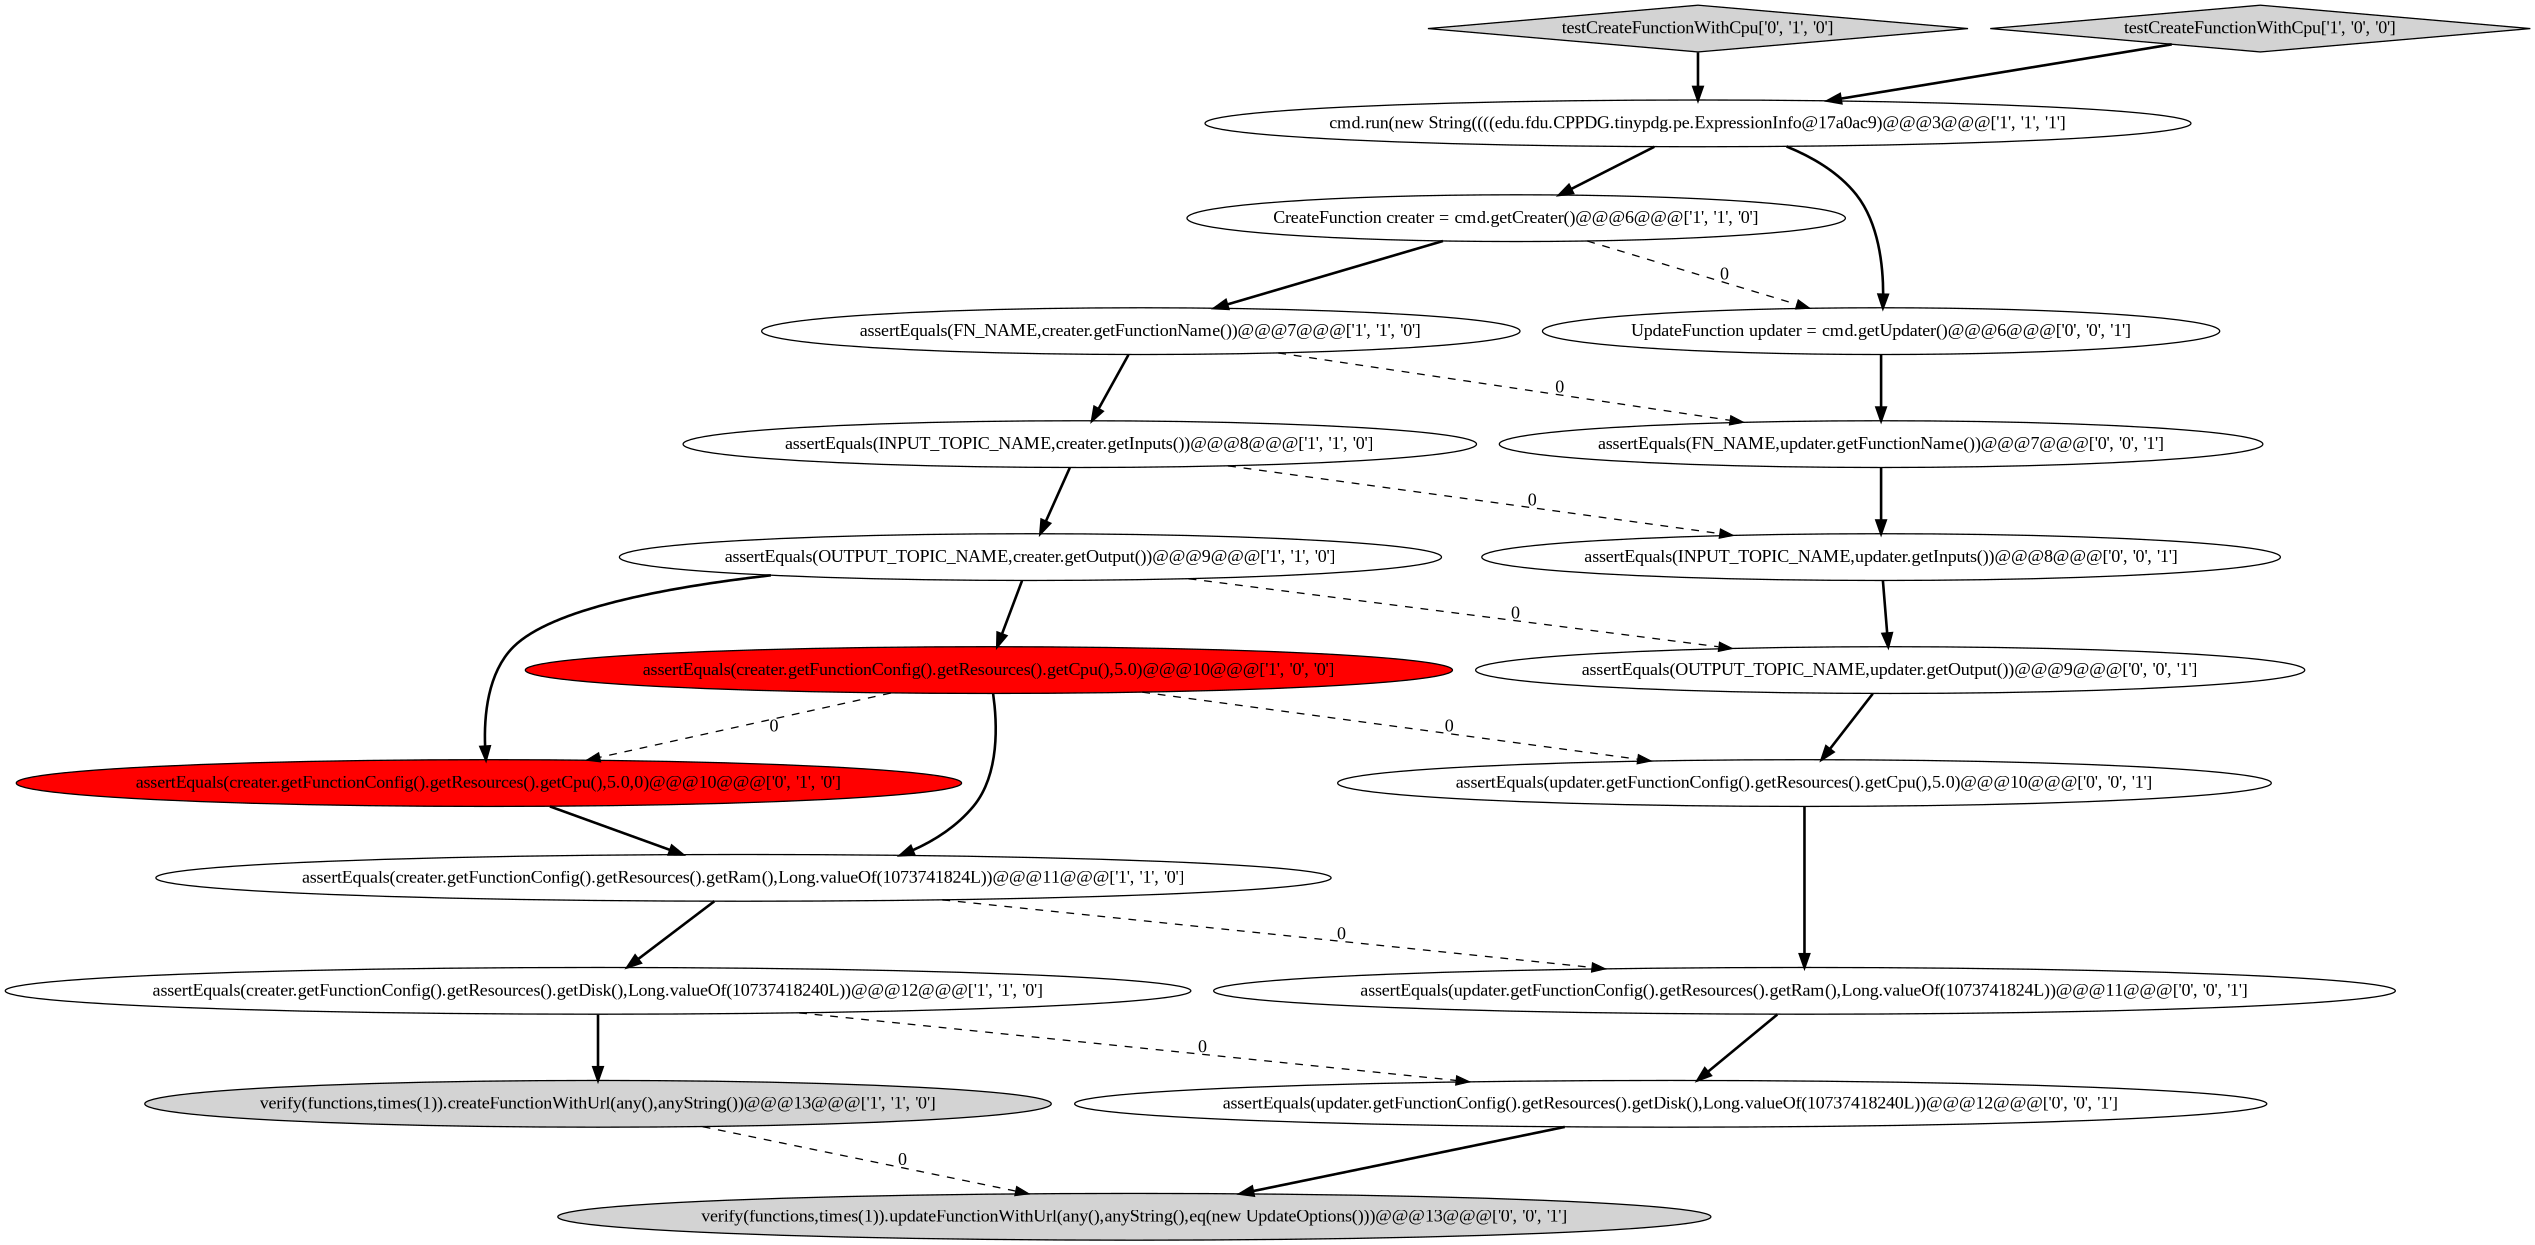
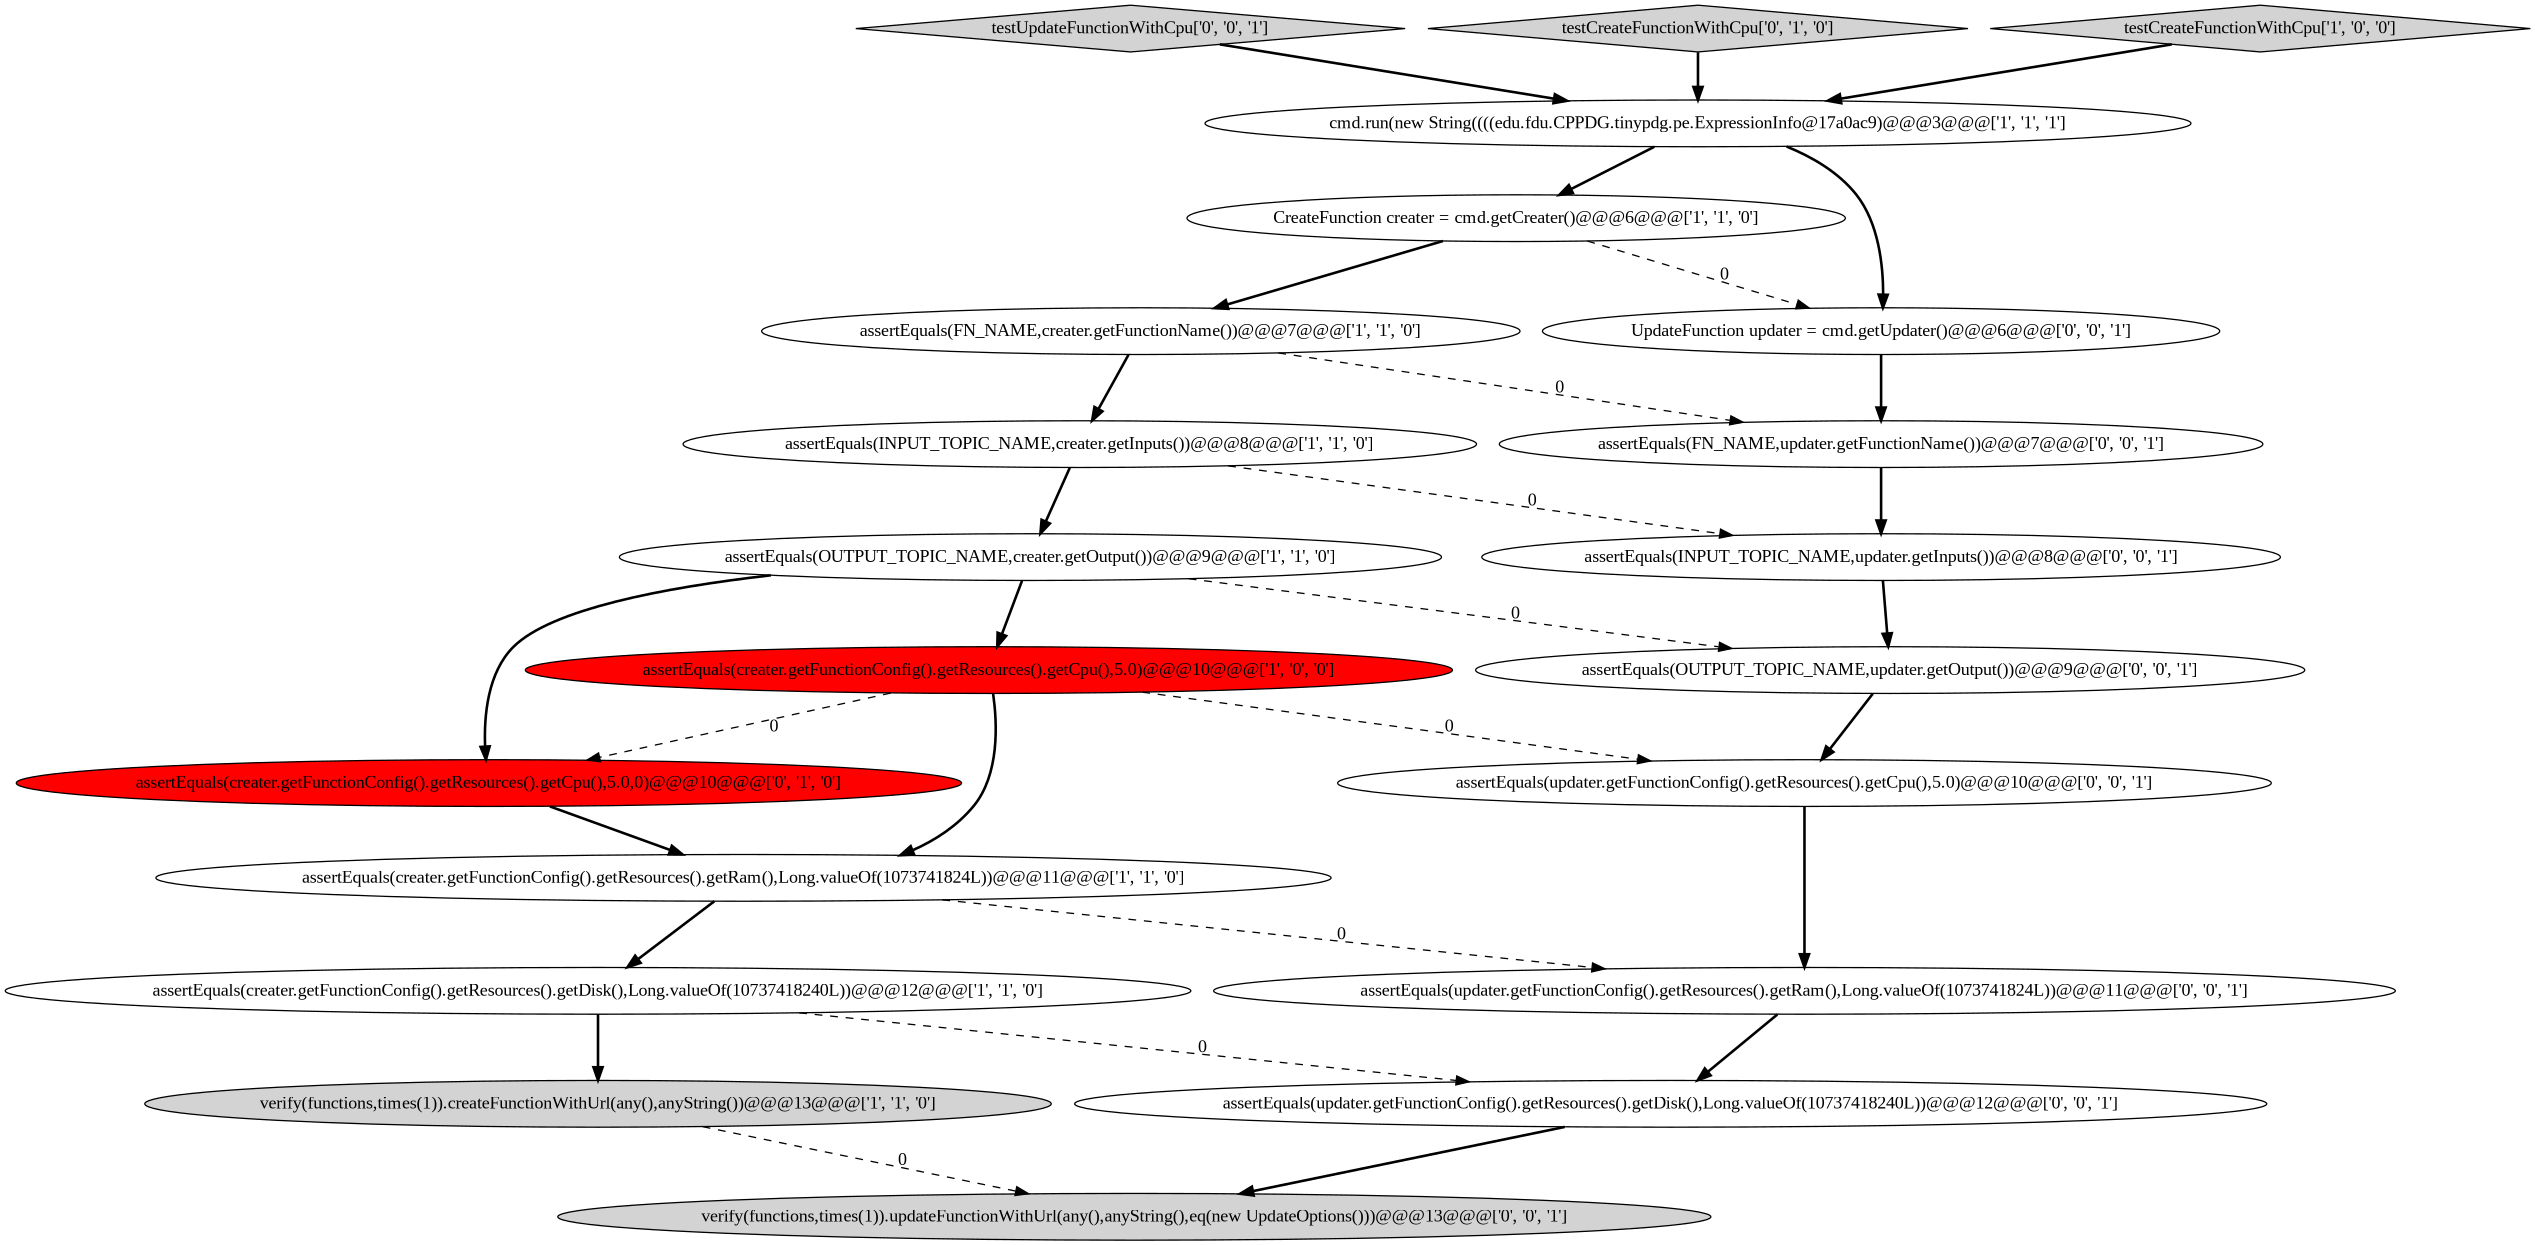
node "testUpdateFunctionWithCpu['0', '0', '1']": added
